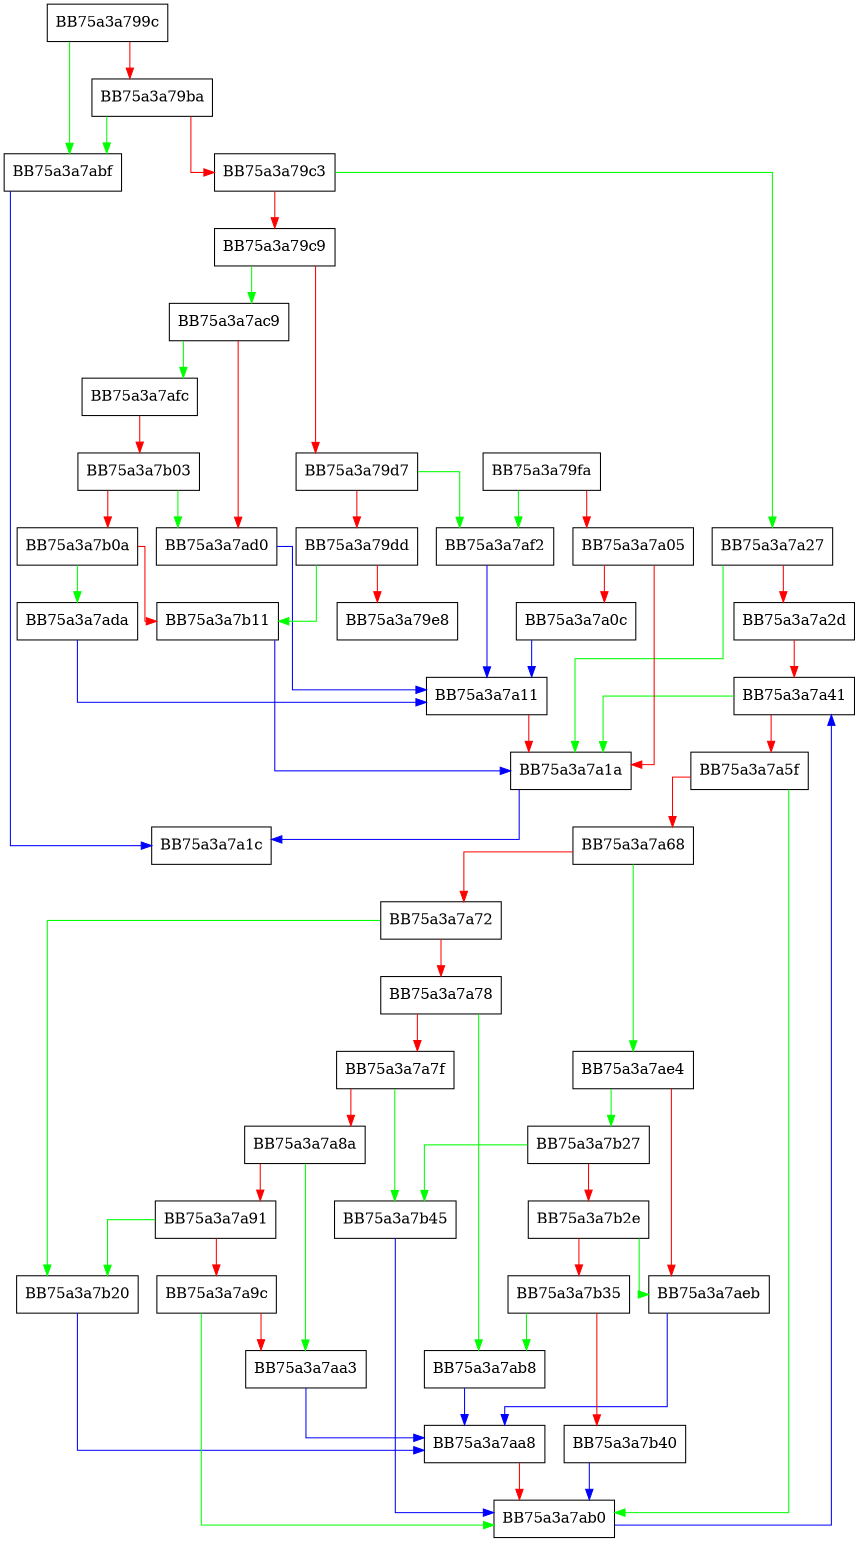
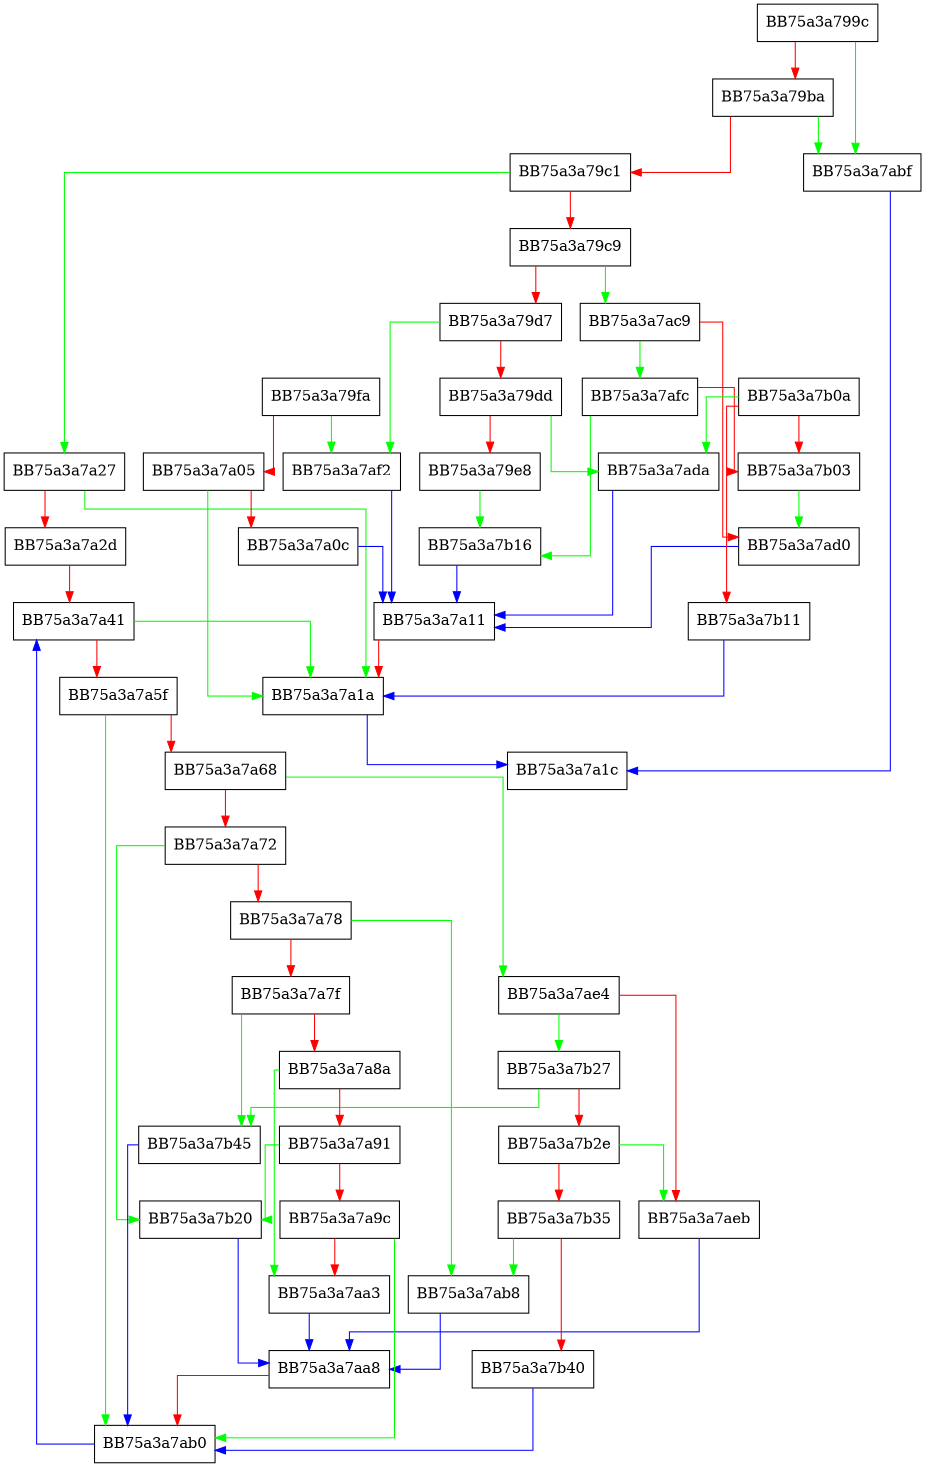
node "BB75a3a79c3": label "BB75a3a79c3" -> "BB75a3a79c1"
edge "BB75a3a7b03" -> "BB75a3a7b0a": reversed
node "BB75a3a7b16": added
edge "BB75a3a79dd" -> "BB75a3a7b11": now "BB75a3a79dd" -> "BB75a3a7ada"
edge "BB75a3a7a05" -> "BB75a3a7a1a": color red -> green
